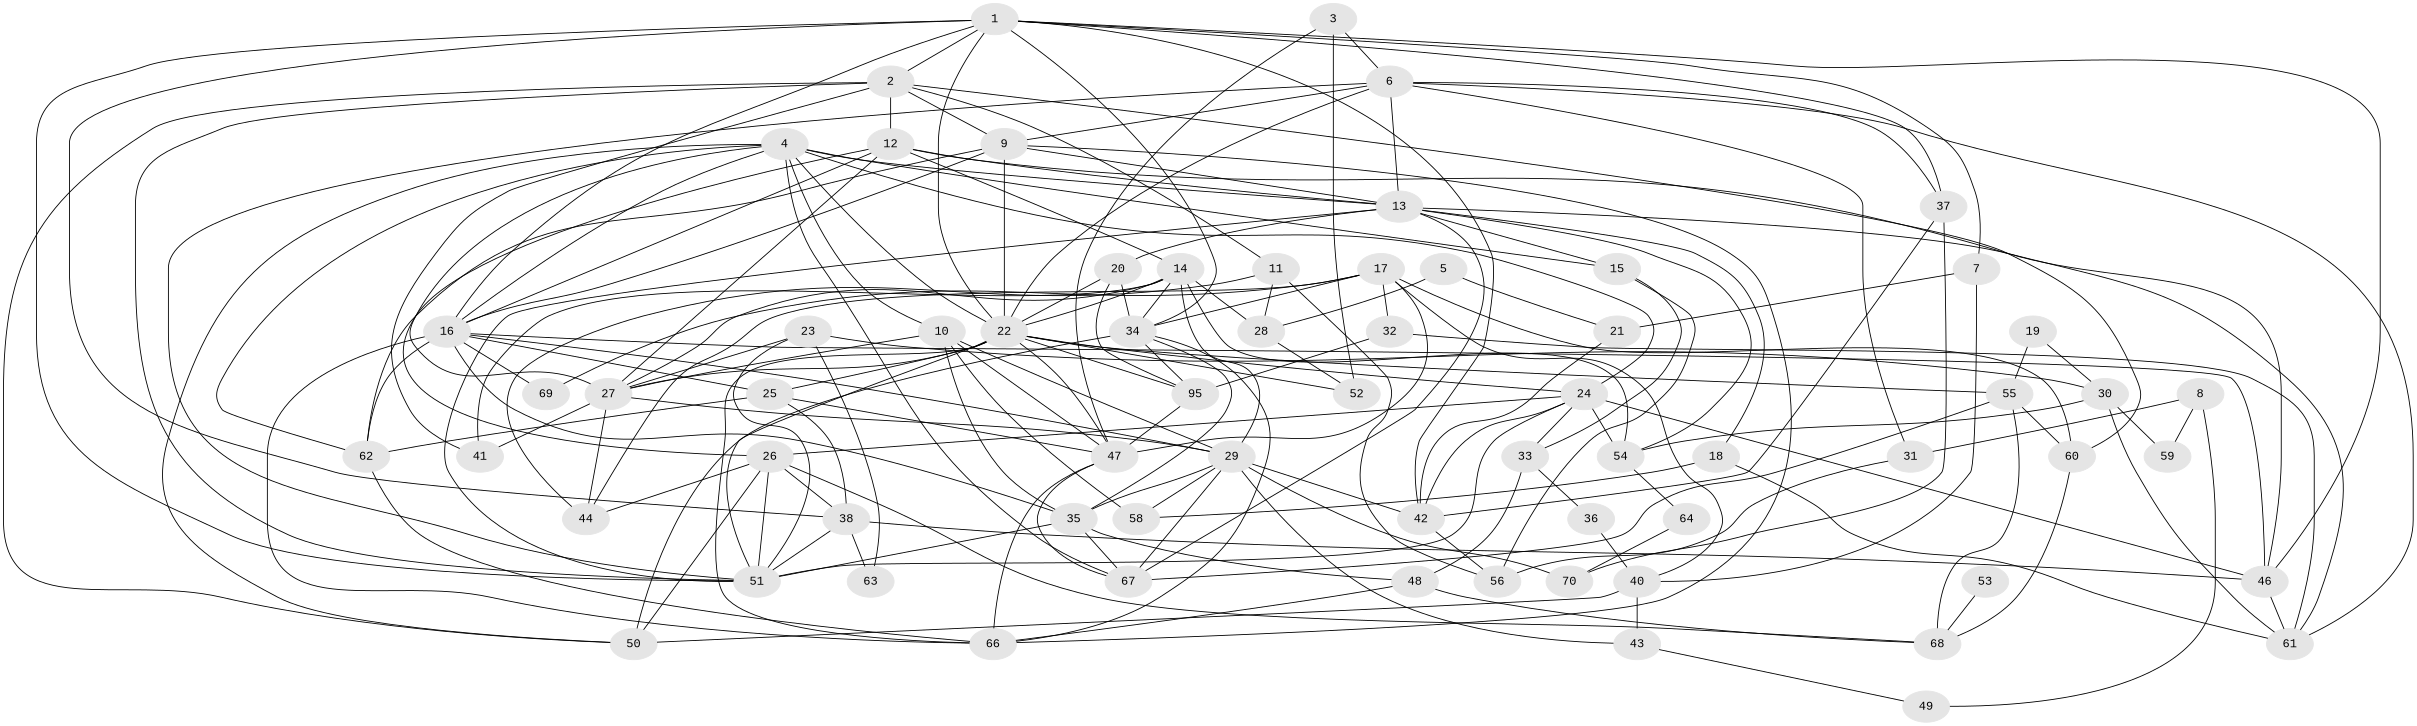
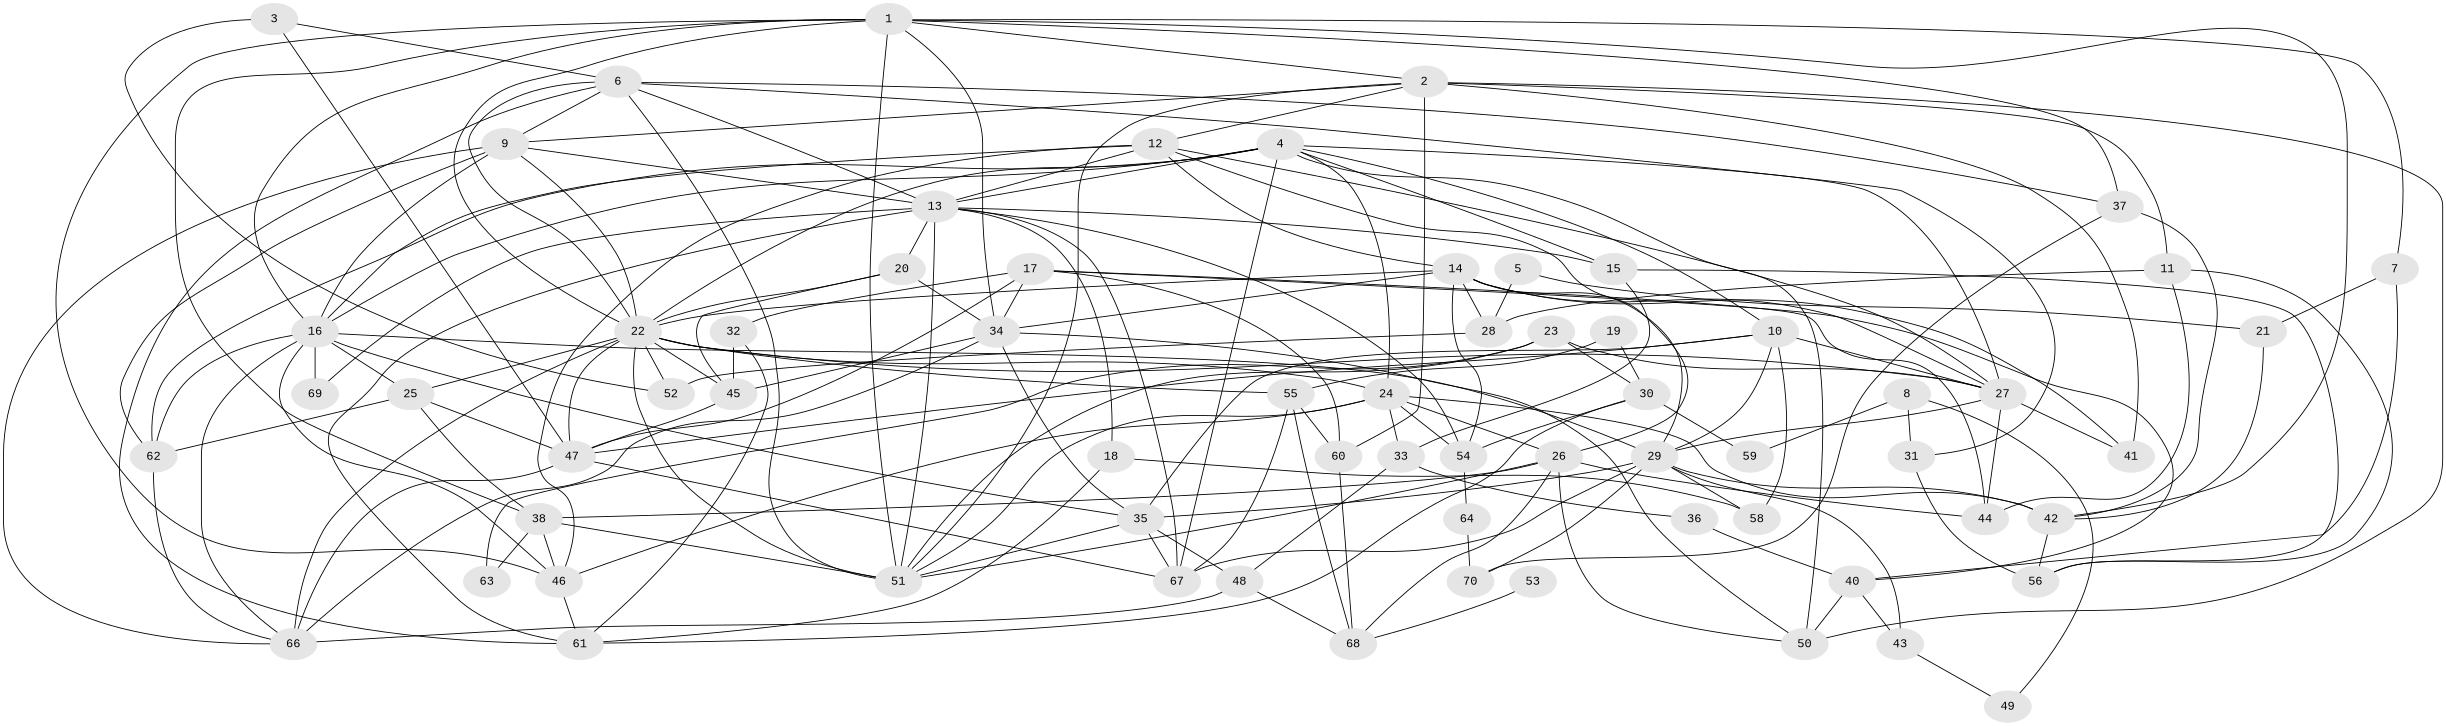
edge "17" -- "69": now "13" -- "69"
node "95": label "95" -> "45"
